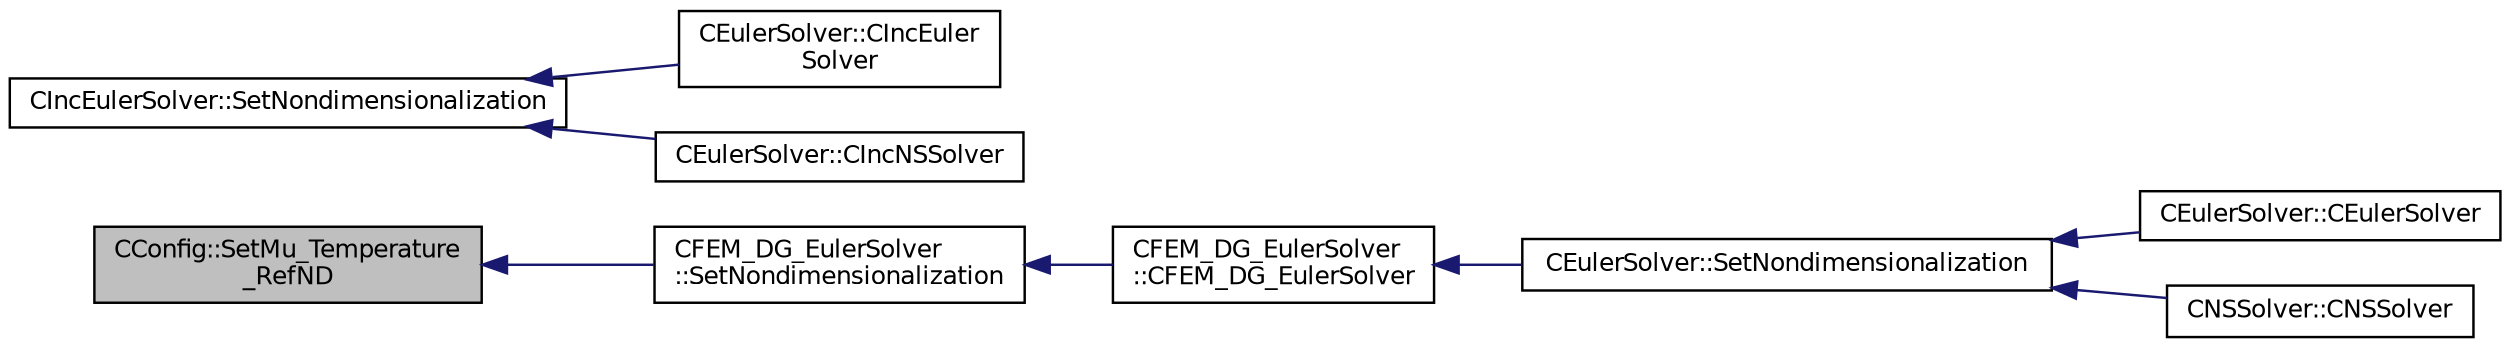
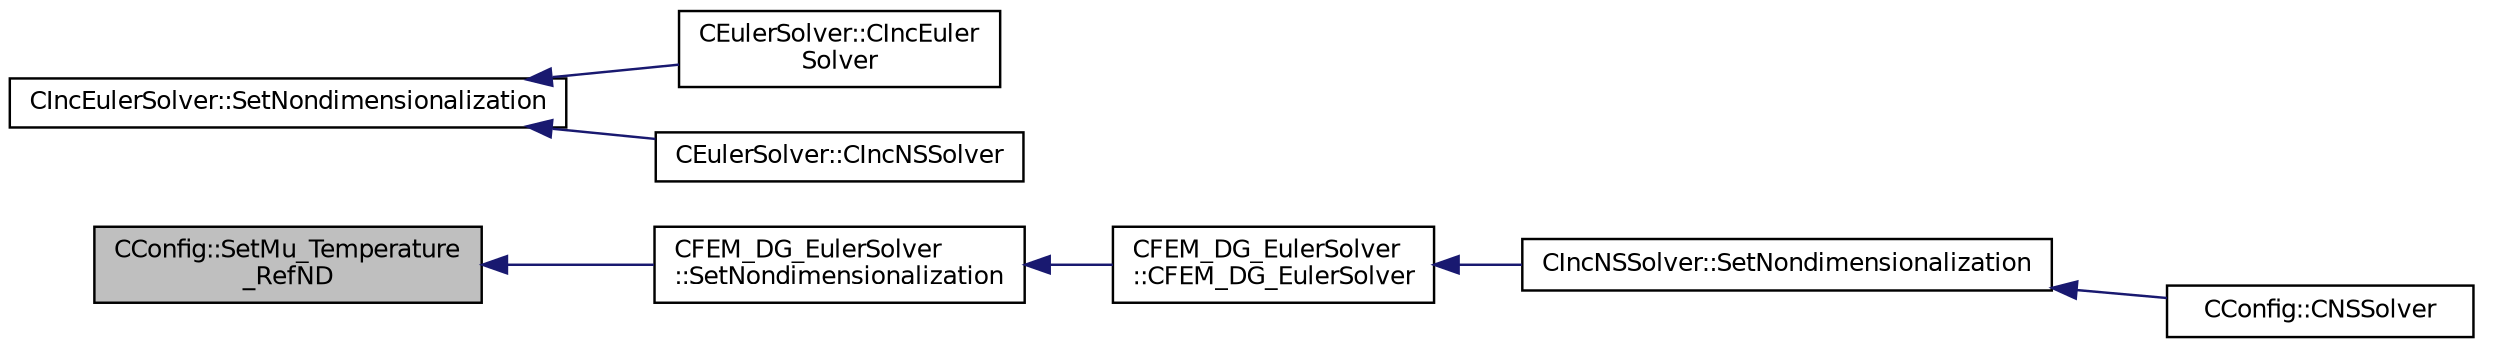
node "CEulerSolver::CEulerSolver": removed
node "CEulerSolver::SetNondimensionalization": label "CEulerSolver::SetNondimensionalization" -> "CIncNSSolver::SetNondimensionalization"
node "CNSSolver::CNSSolver": label "CNSSolver::CNSSolver" -> "CConfig::CNSSolver"
